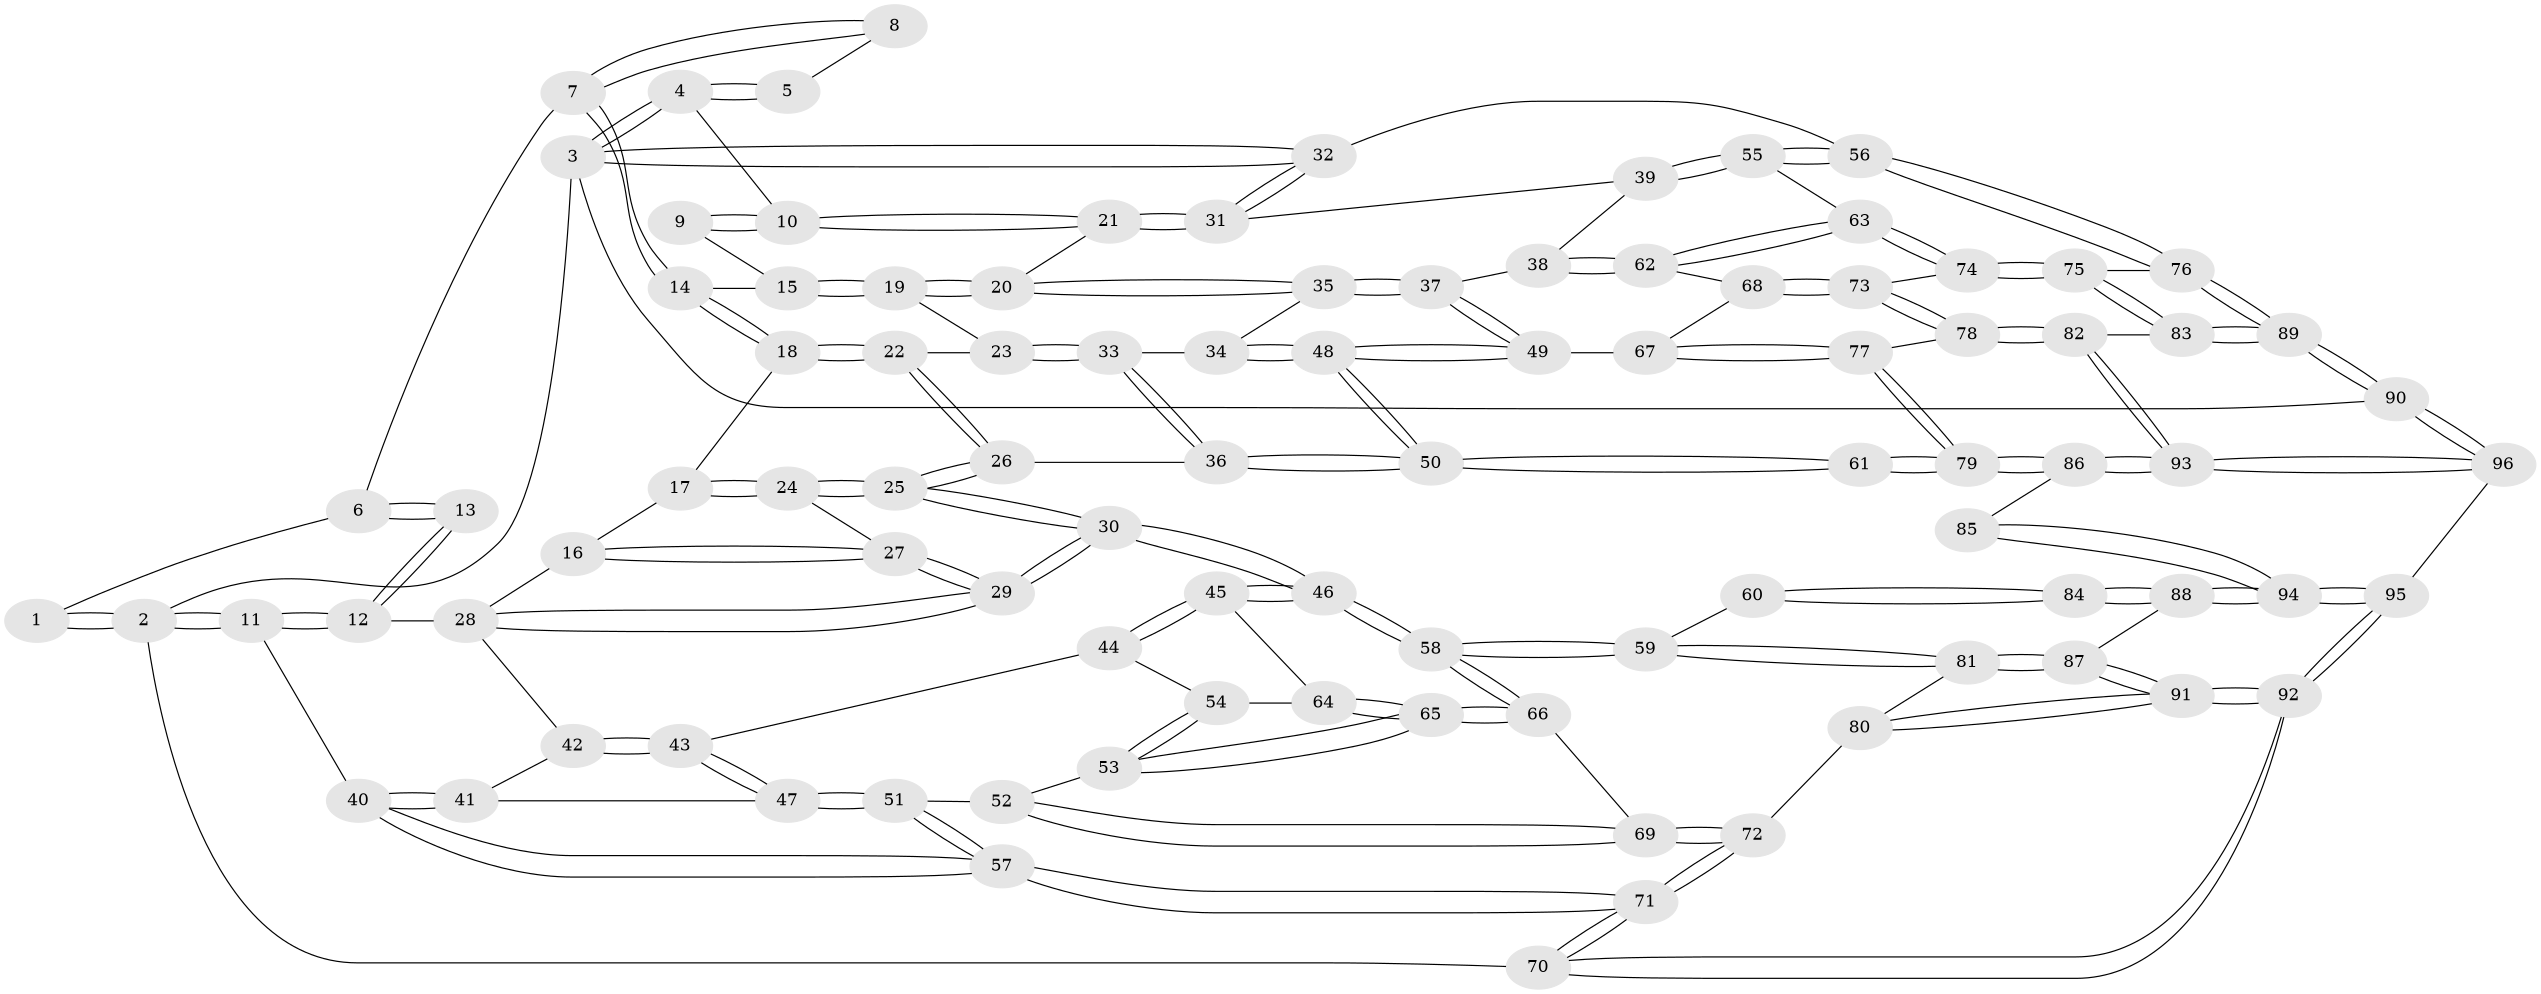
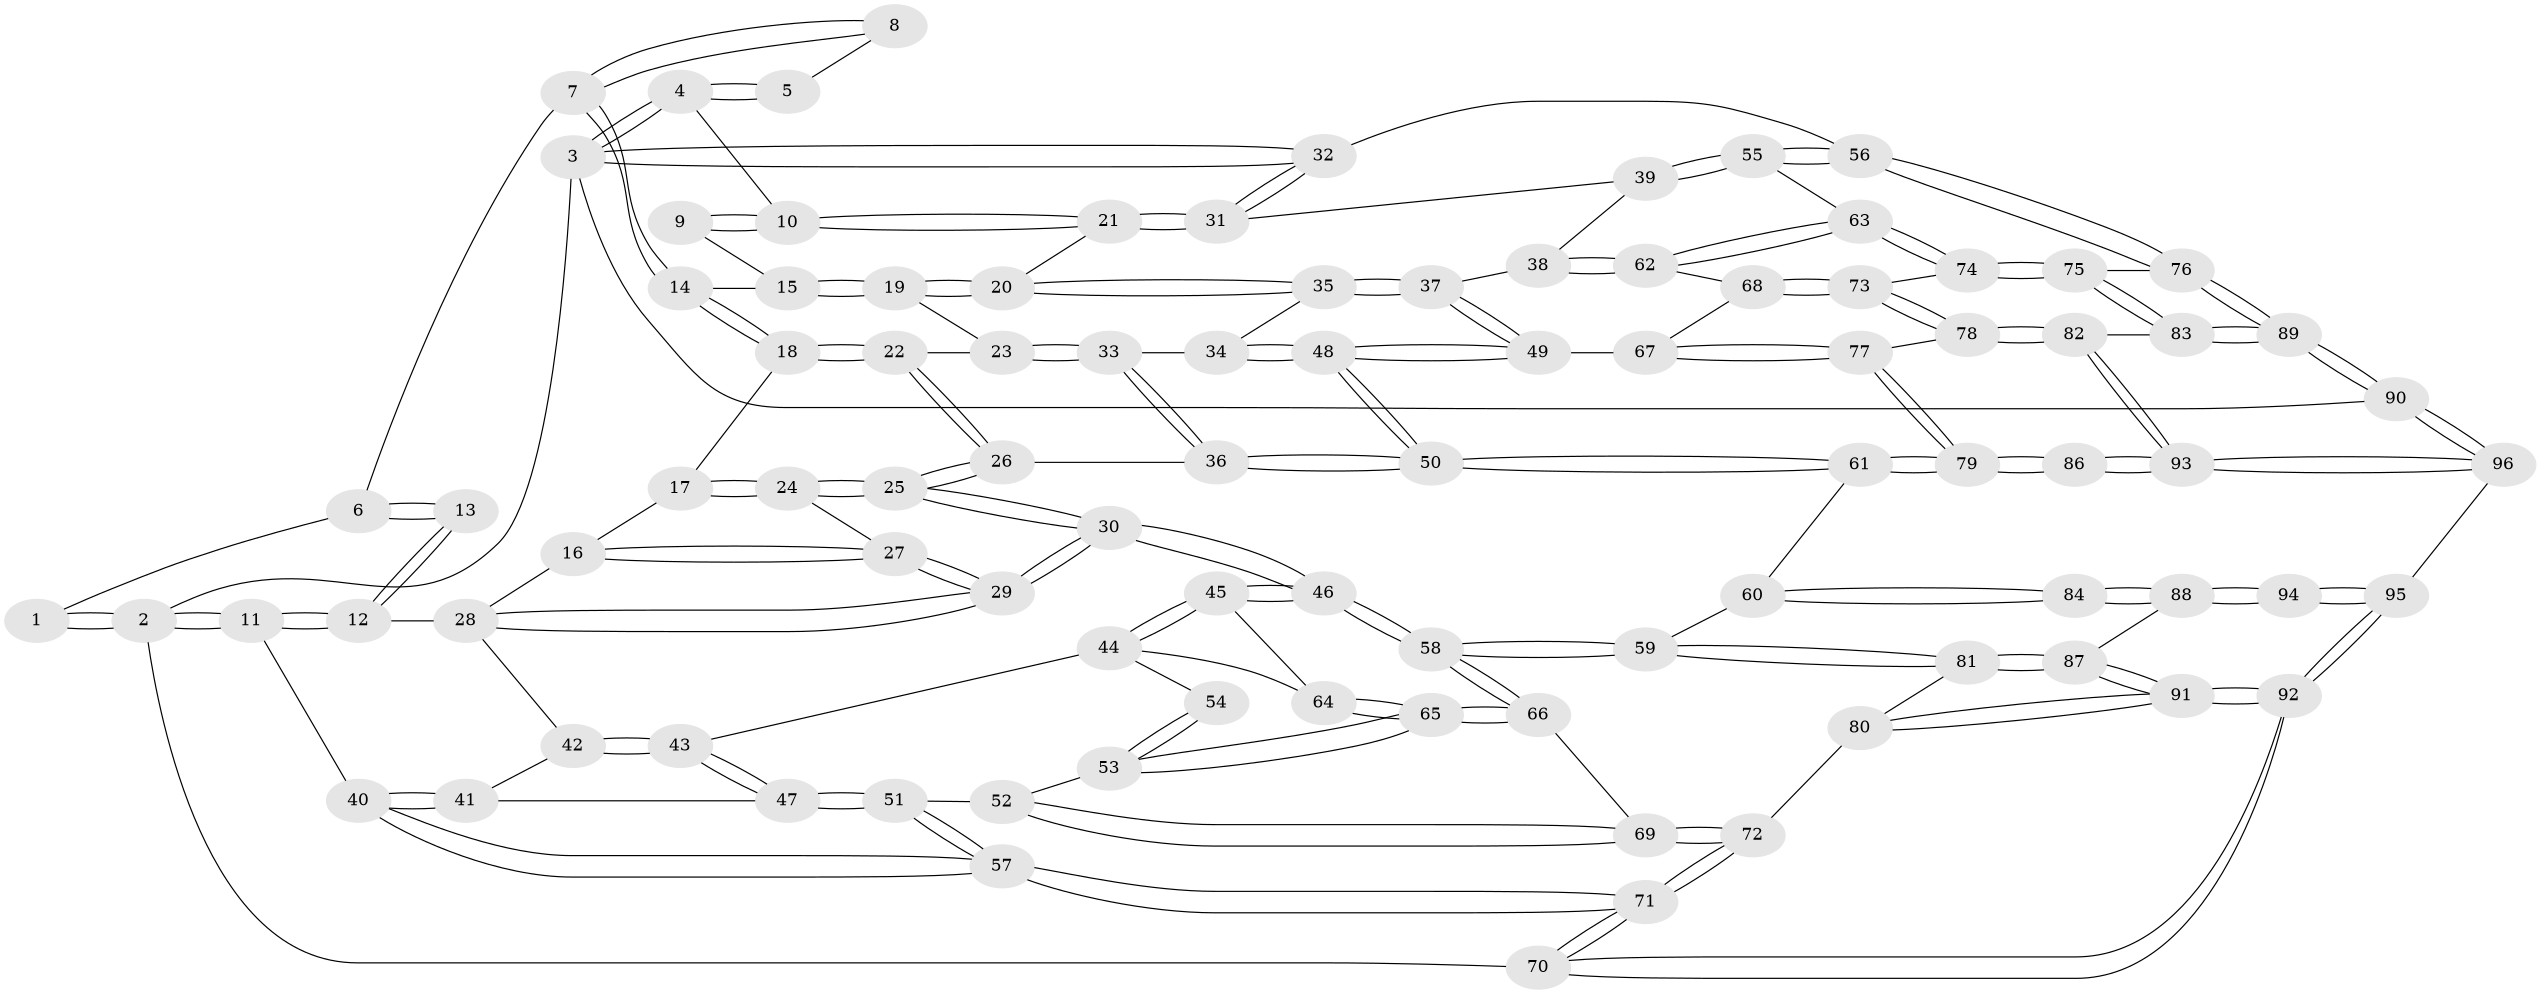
edge "61" -- "60": added
node "85": removed
edge "54" -- "64": now "44" -- "64"
